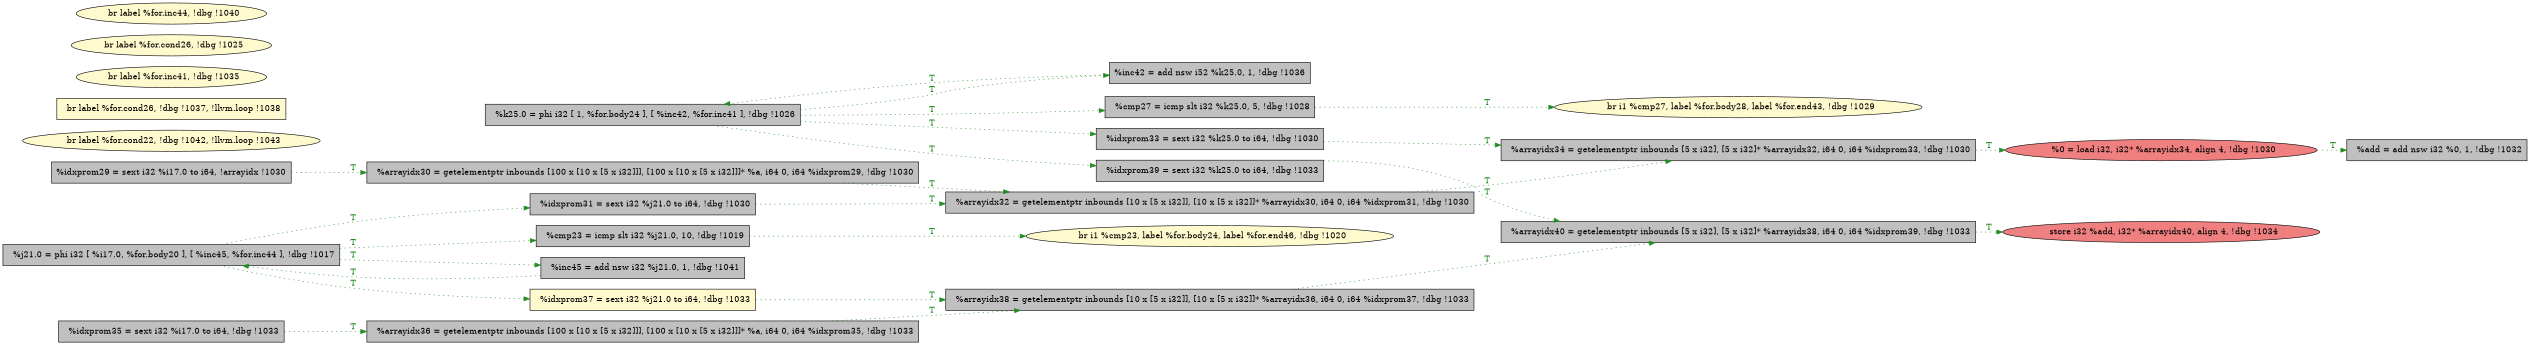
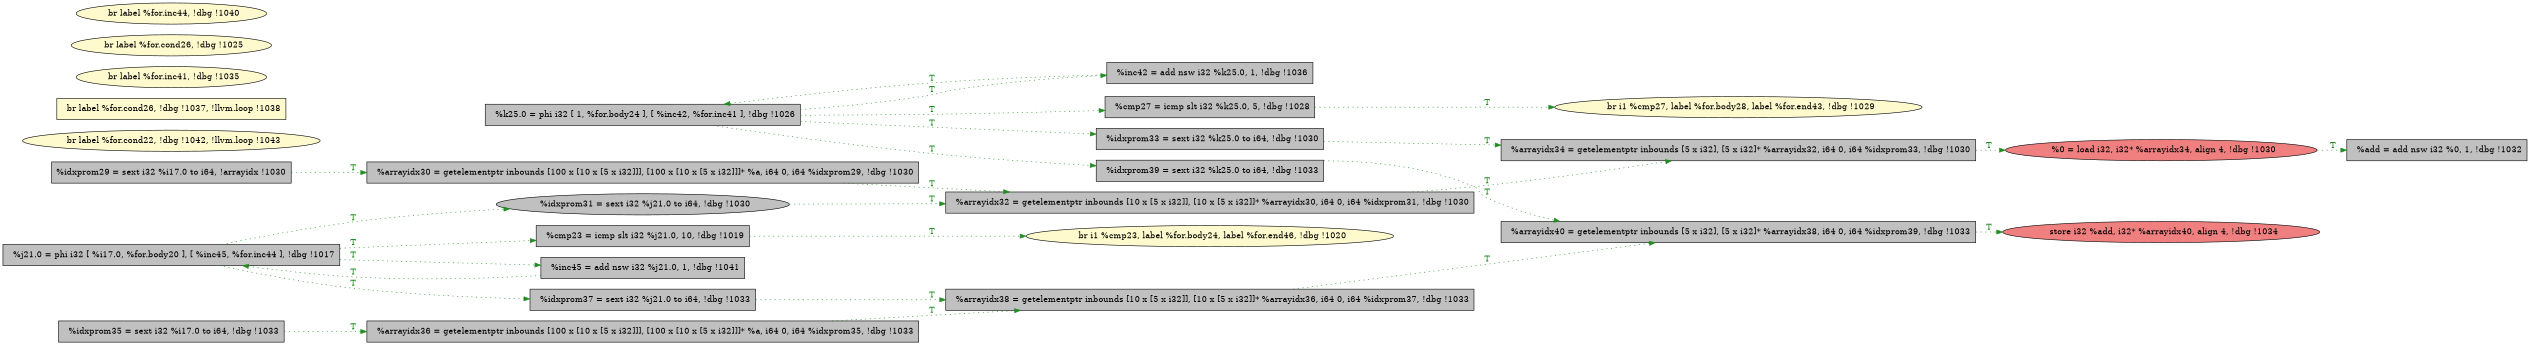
node "%inc42 = add nsw i52 %k25.0, 1, !dbg !1036": label "%inc42 = add nsw i52 %k25.0, 1, !dbg !1036" -> "%inc42 = add nsw i32 %k25.0, 1, !dbg !1036"
node "%idxprom31 = sext i32 %j21.0 to i64, !dbg !1030": shape box -> ellipse
node "%idxprom37 = sext i32 %j21.0 to i64, !dbg !1033": fillcolor lemonchiffon -> grey
